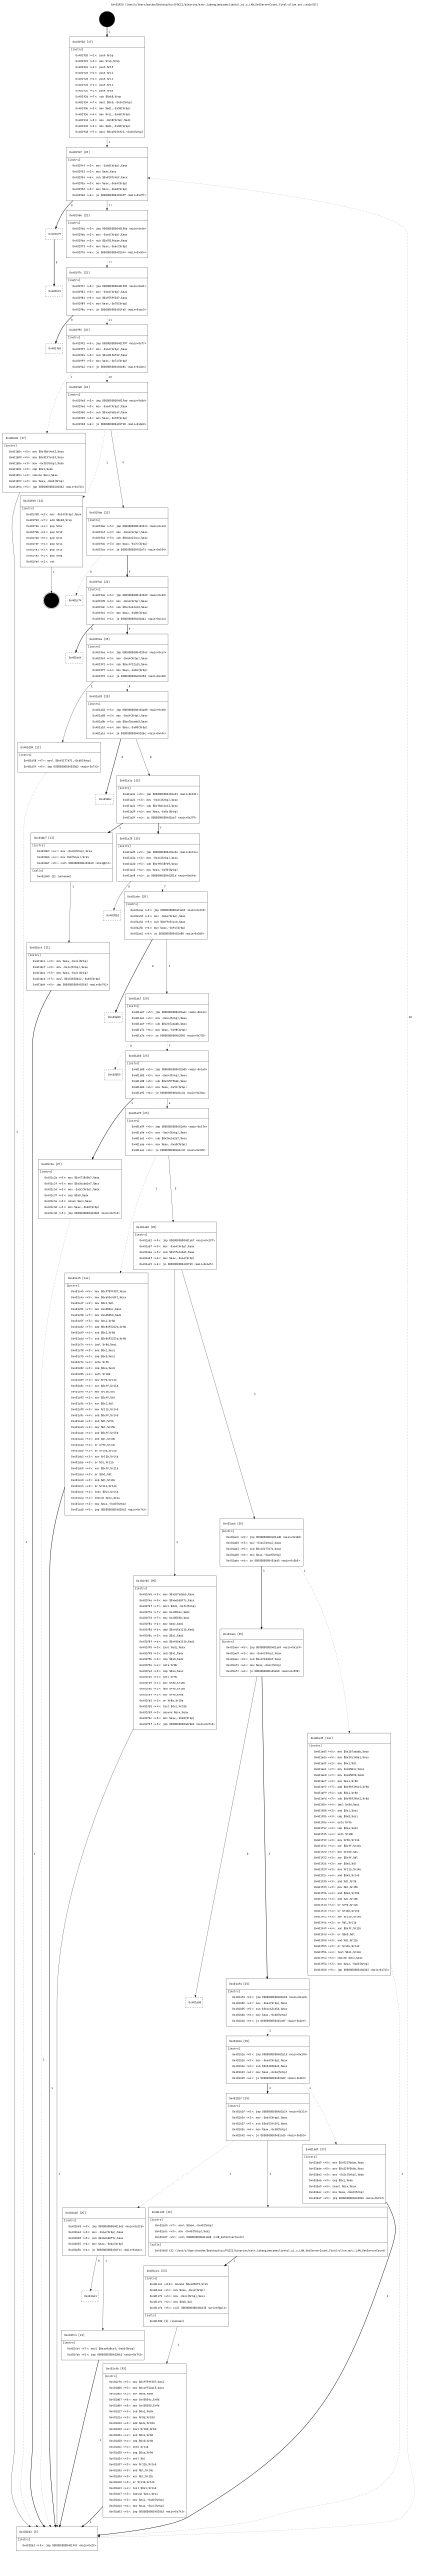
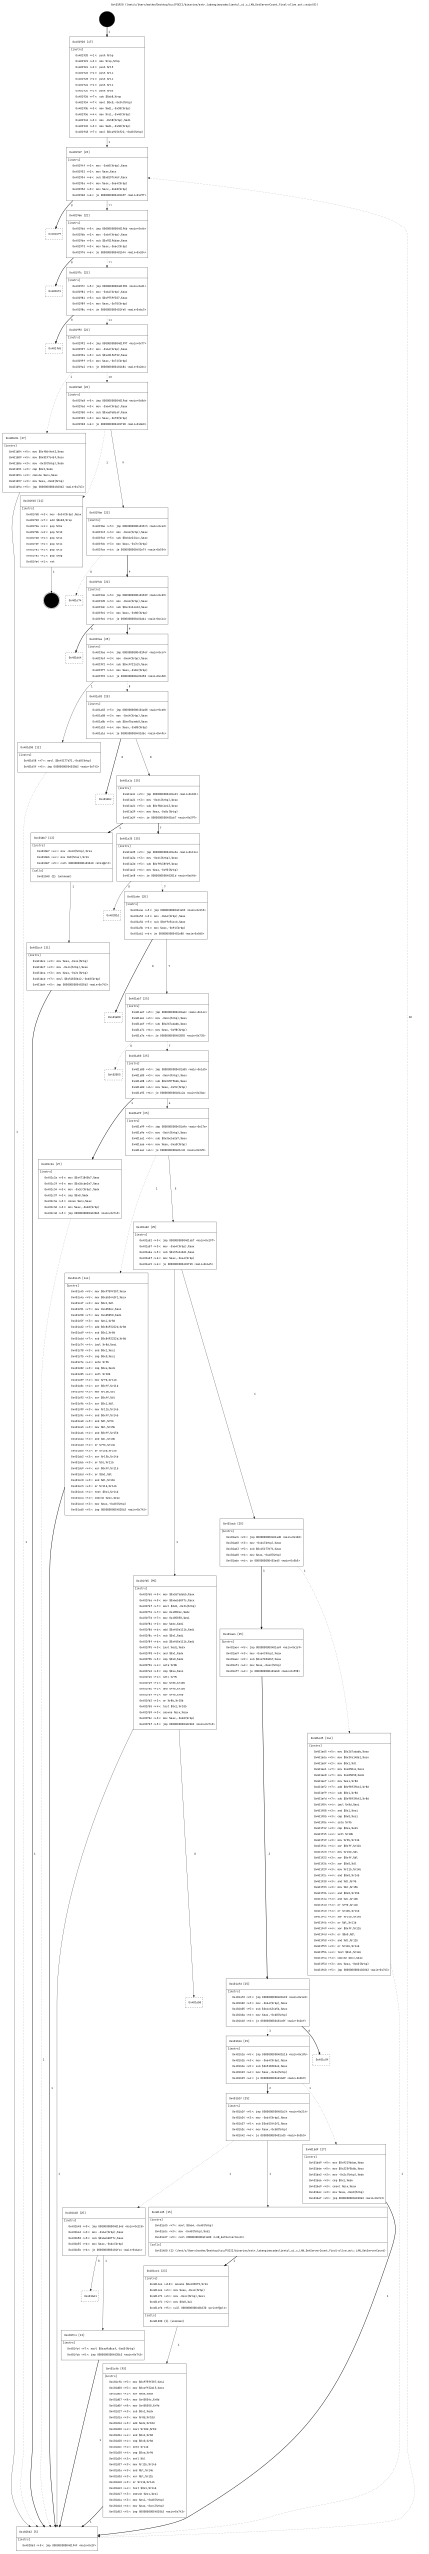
edge "0x401b9f" -> "0x401bf4": now "0x401966 [22]" -> "0x401bf4"
edge "0x401ae4 [25]" -> "0x401eb8": now "0x401f65 [95]" -> "0x401eb8"
node "0x401c0f": added
